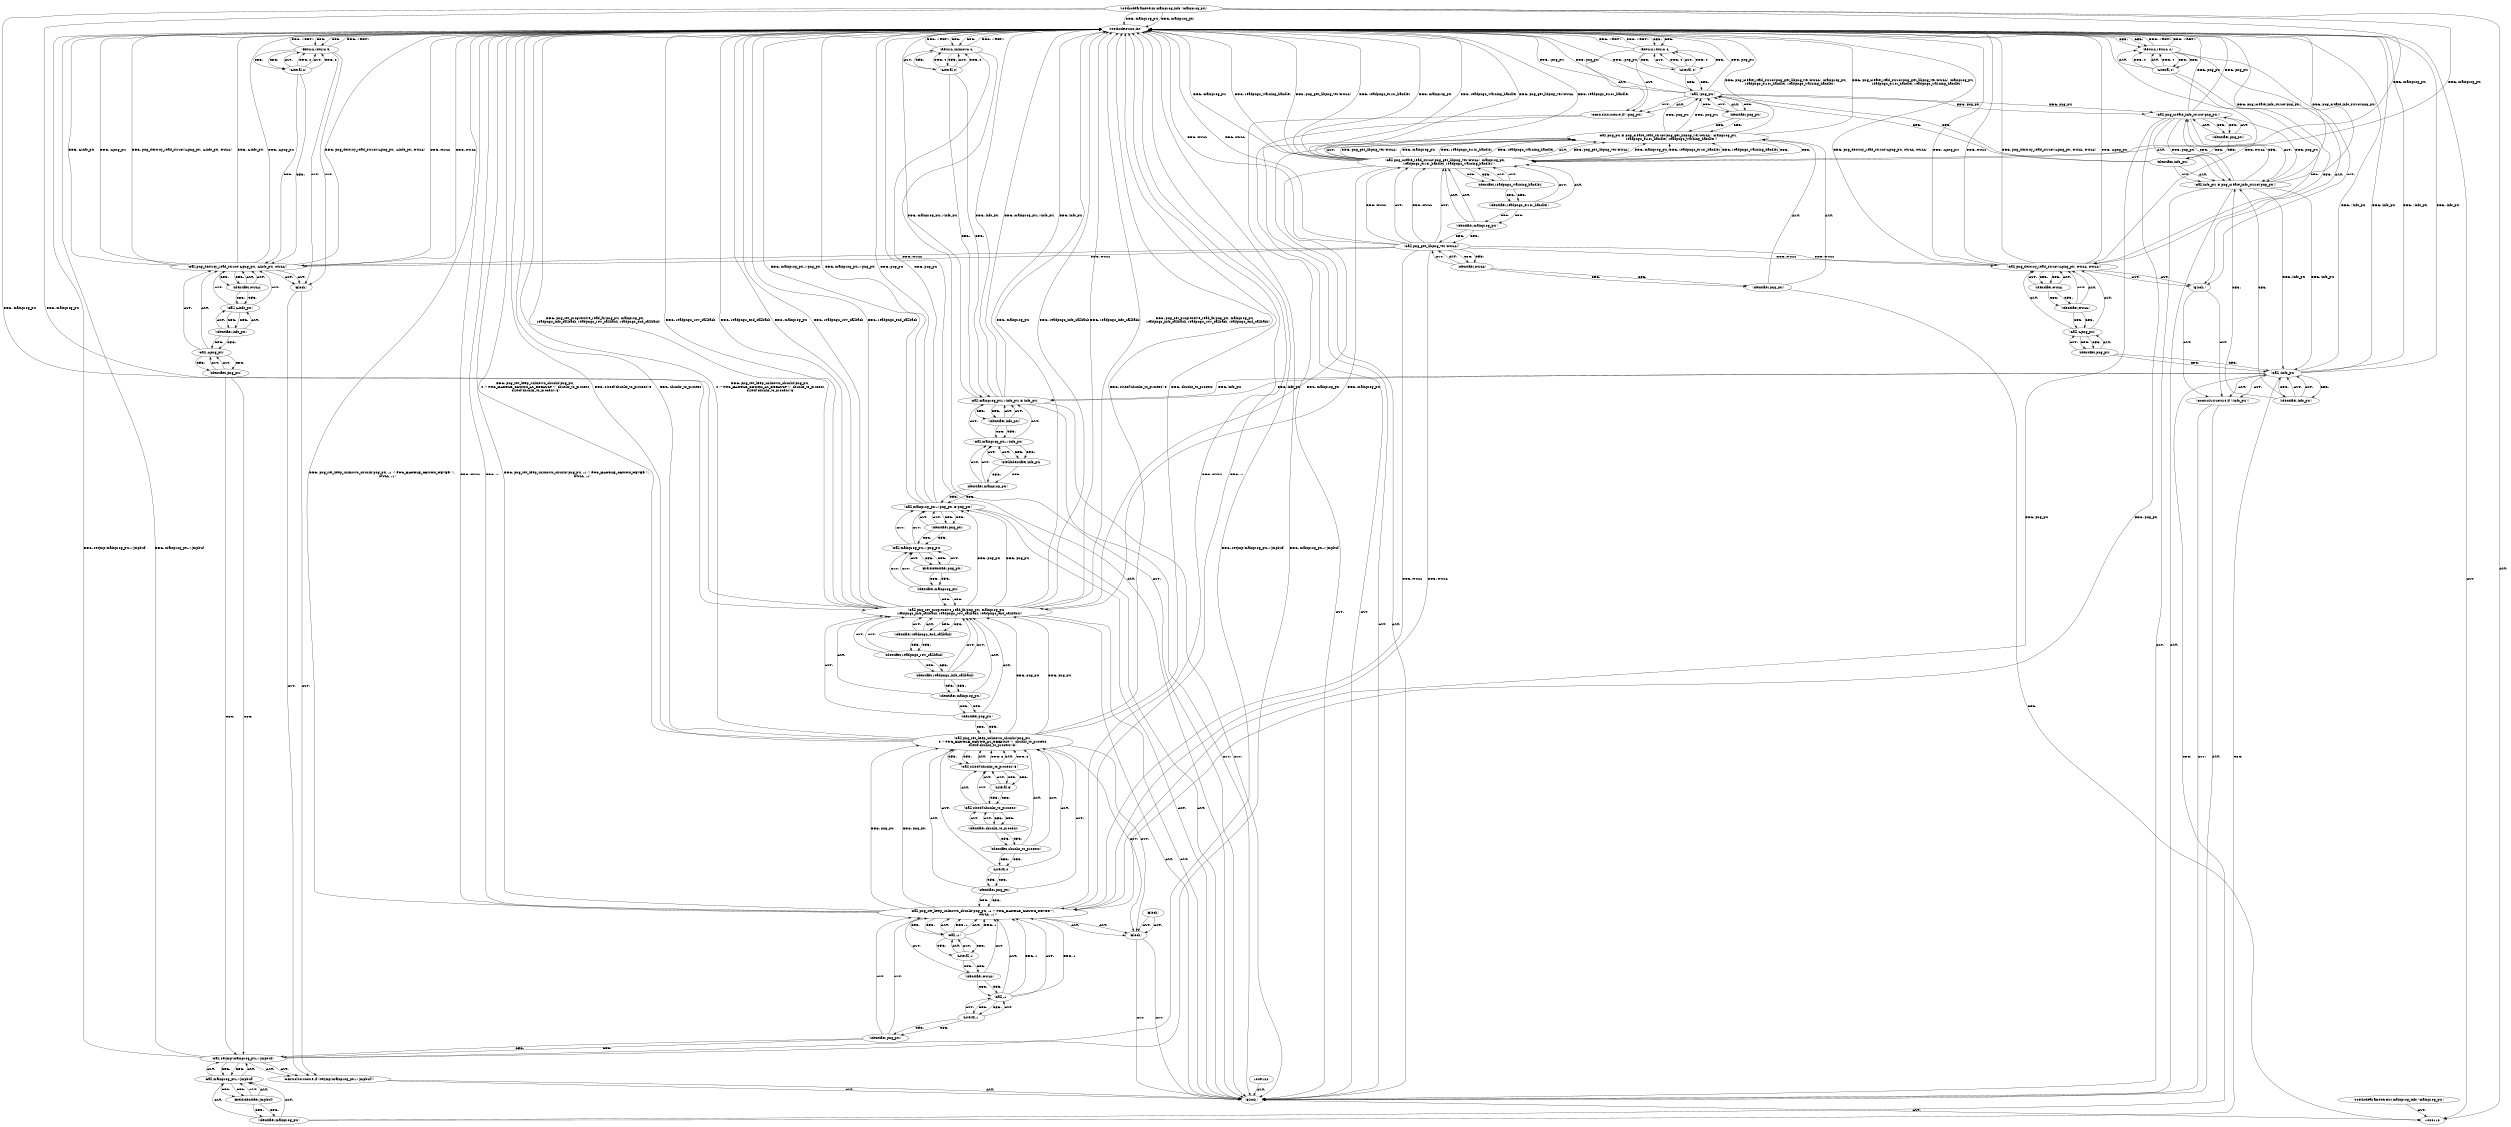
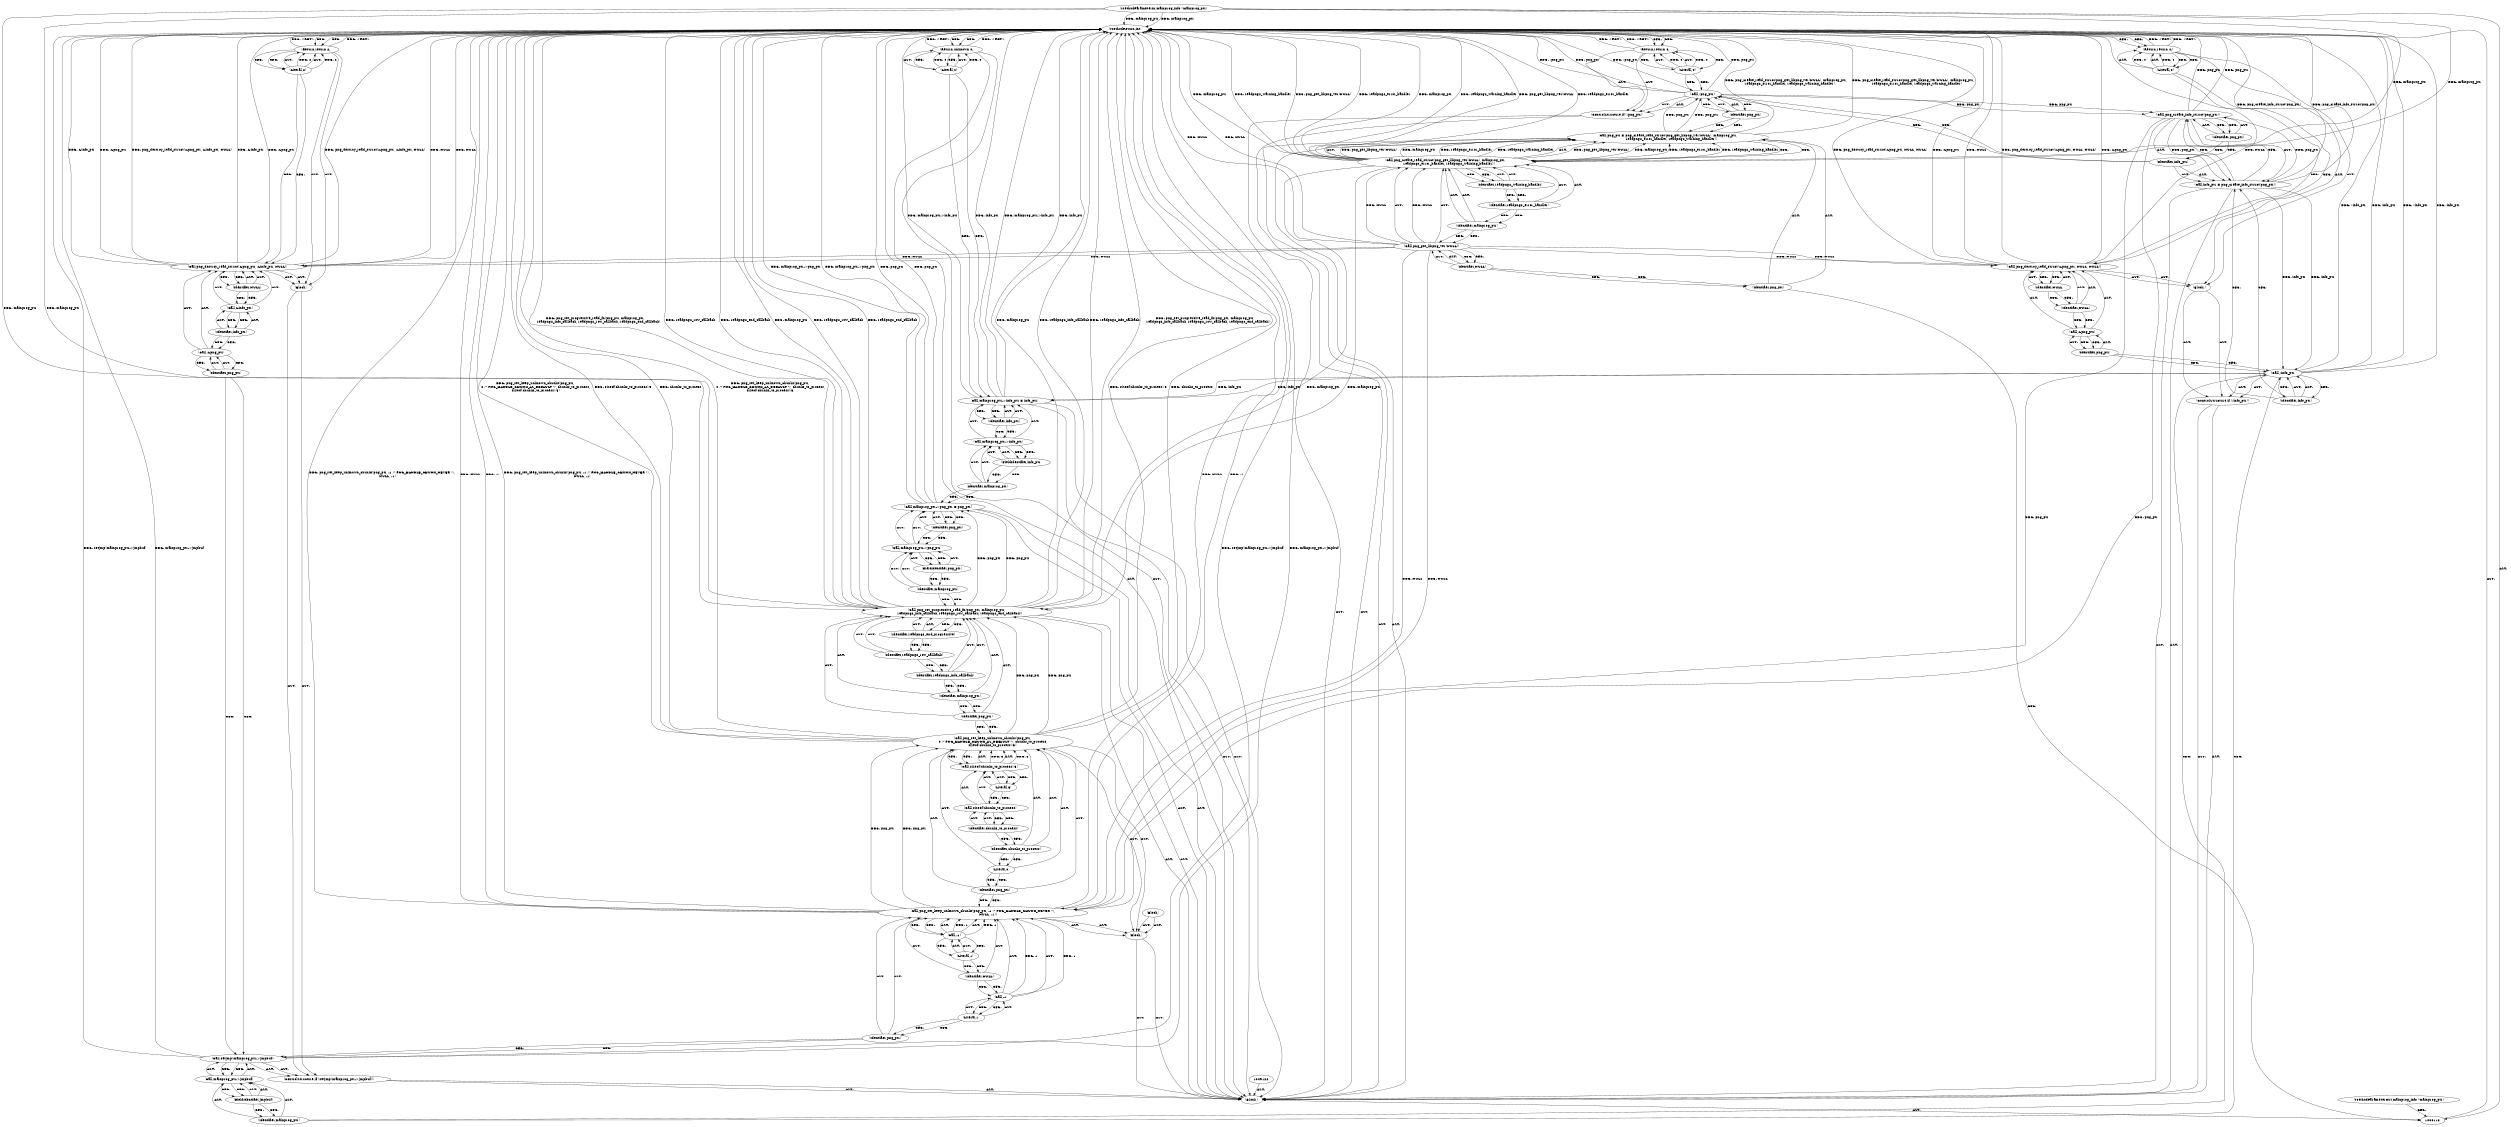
node "(Return,return 9;)": label "(Return,return 9;)" -> "(Return,return 2;)"
edge "(MethodReturn,int)" -> "1000118": reversed
node "(Identifier,readpng2_end_callback)": label "(Identifier,readpng2_end_callback)" -> "(Identifier,readpng2_end_progressive)"
edge "(MethodParameterOut,mainprog_info *mainprog_ptr)" -> "1000118": label "AST: " -> "CFG: "
